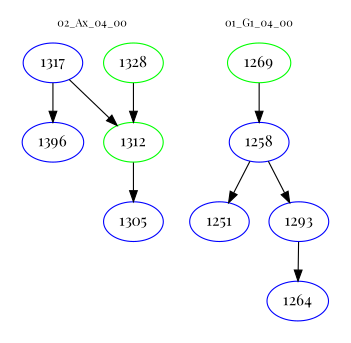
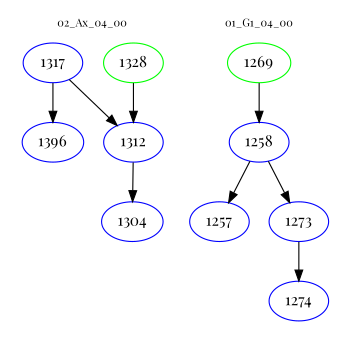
node "1312": color green -> blue
node "1305": label "1305" -> "1304"
node "1251": label "1251" -> "1257"
node "1293": label "1293" -> "1273"
node "1264": label "1264" -> "1274"
